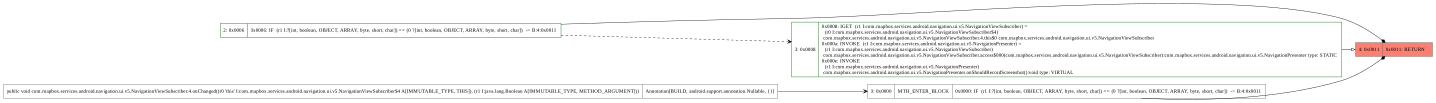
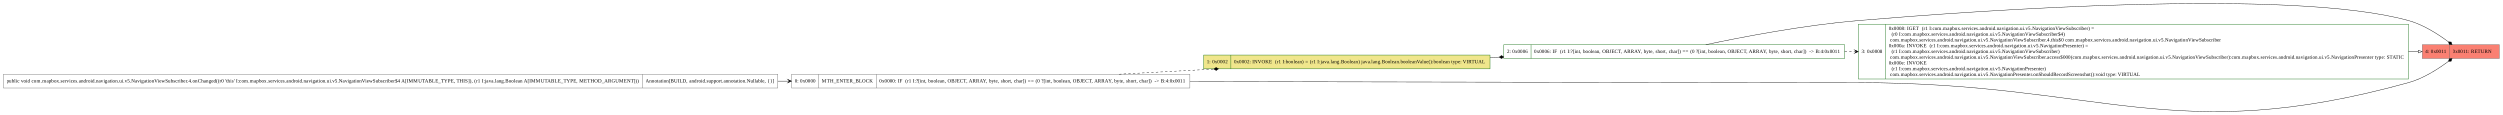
node "1: 0x0002": added
